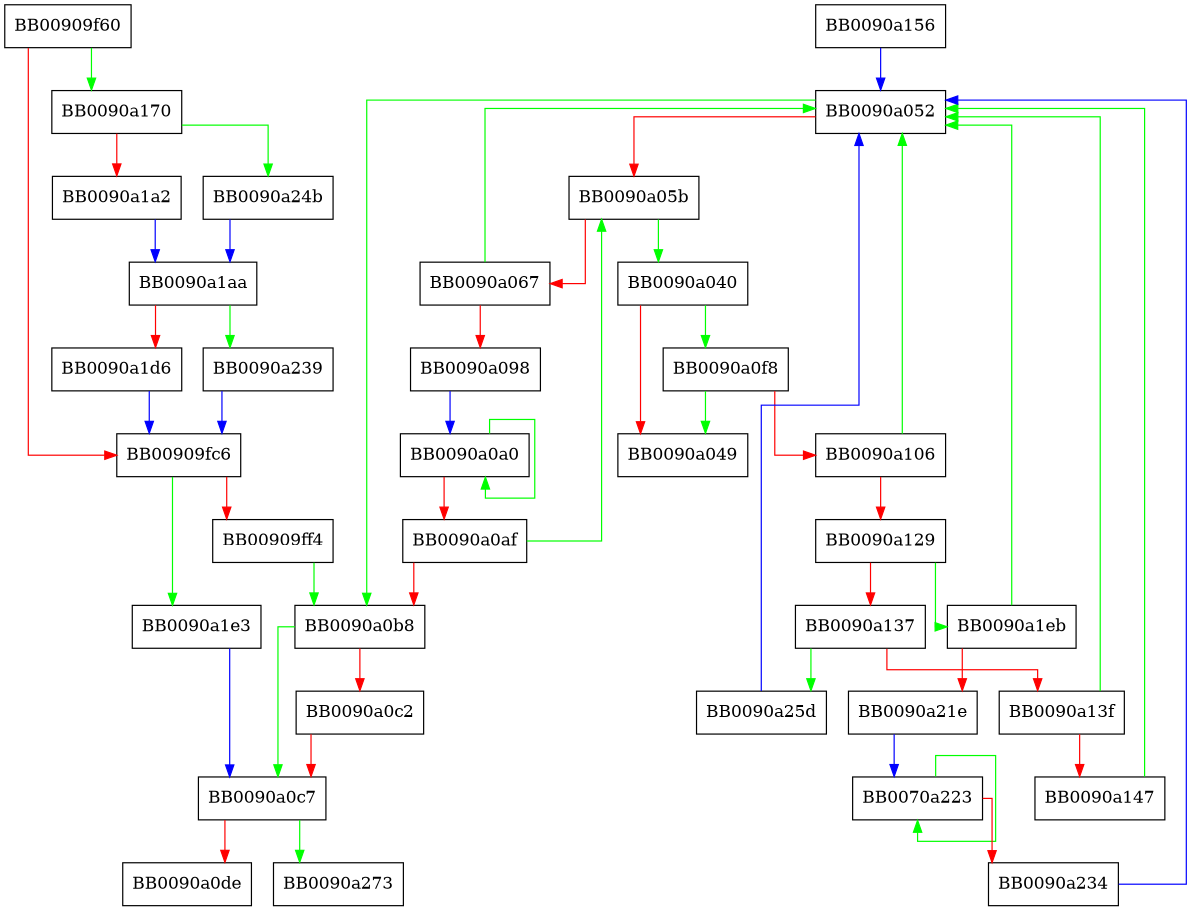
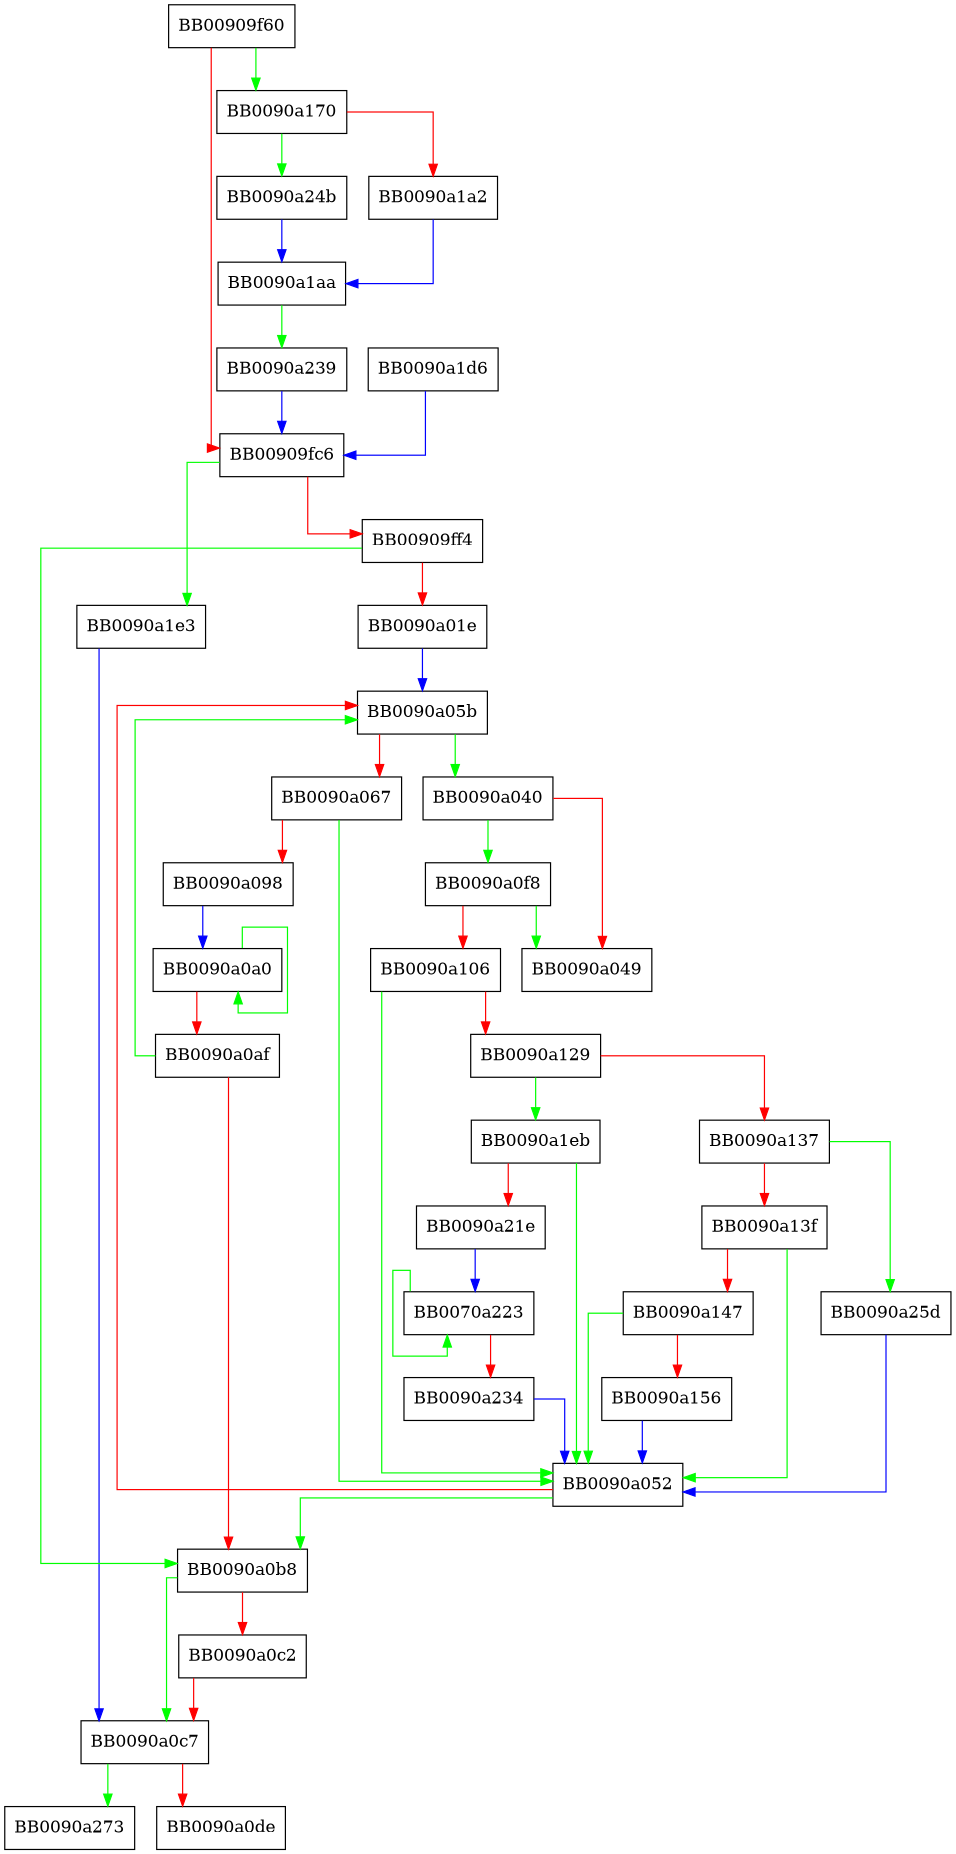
edge "BB0090a1aa" -> "BB0090a1d6": removed
node "BB0090a01e": added
edge "BB0090a147" -> "BB0090a156": added
